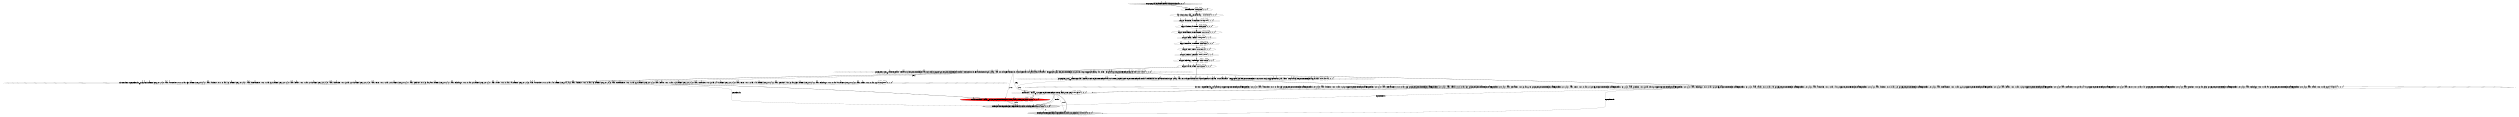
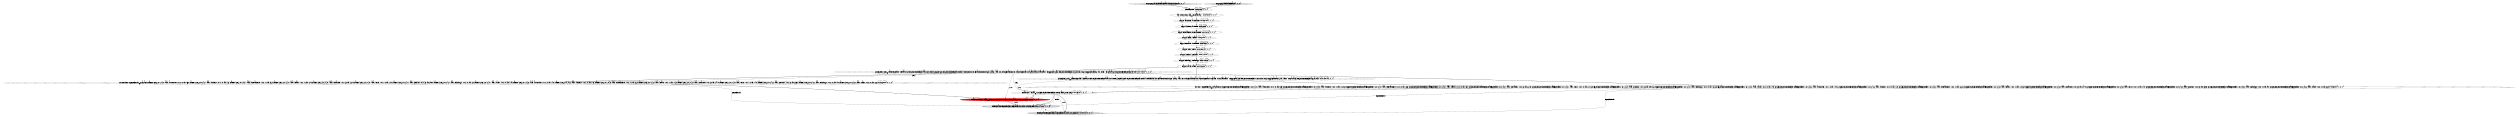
node "testGroupByWithRebucketRename['1', '0', '0']": added
